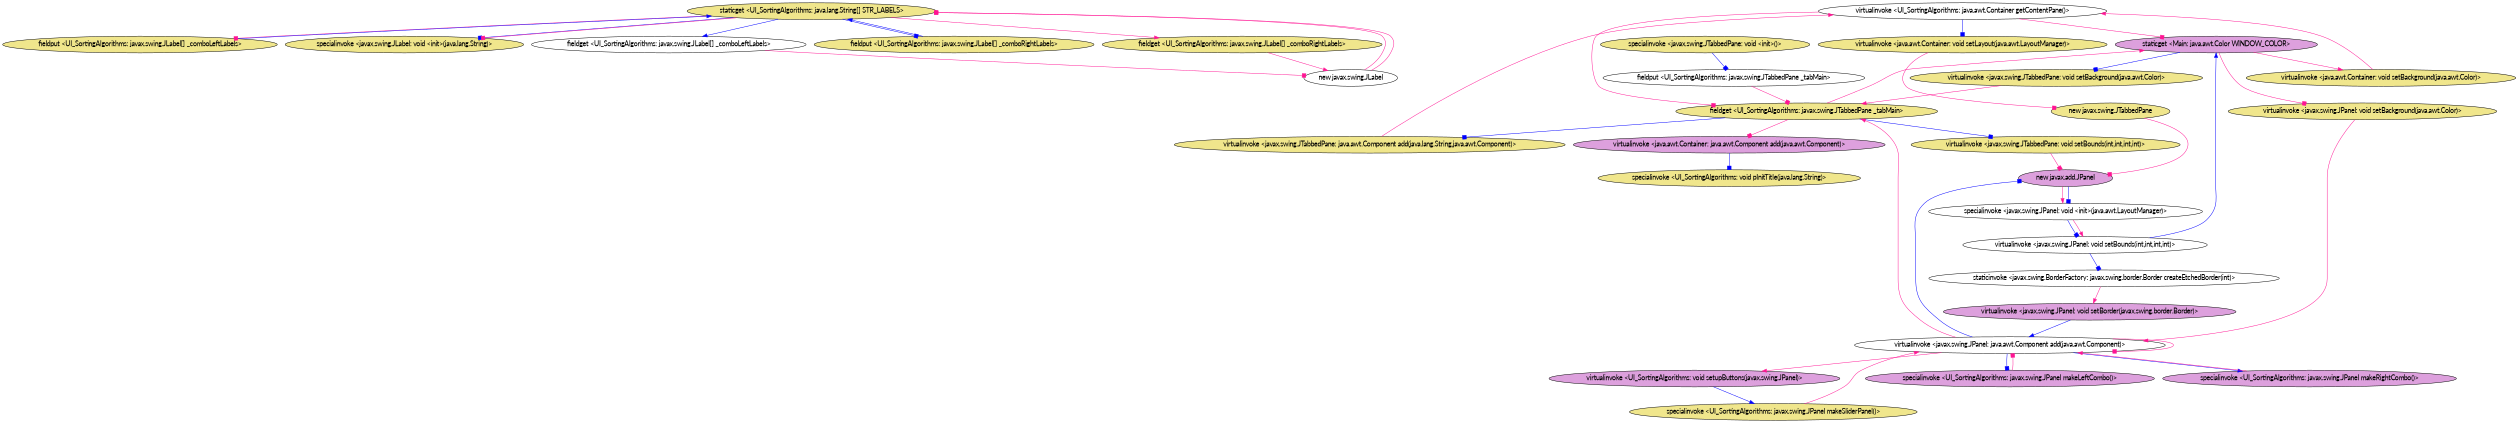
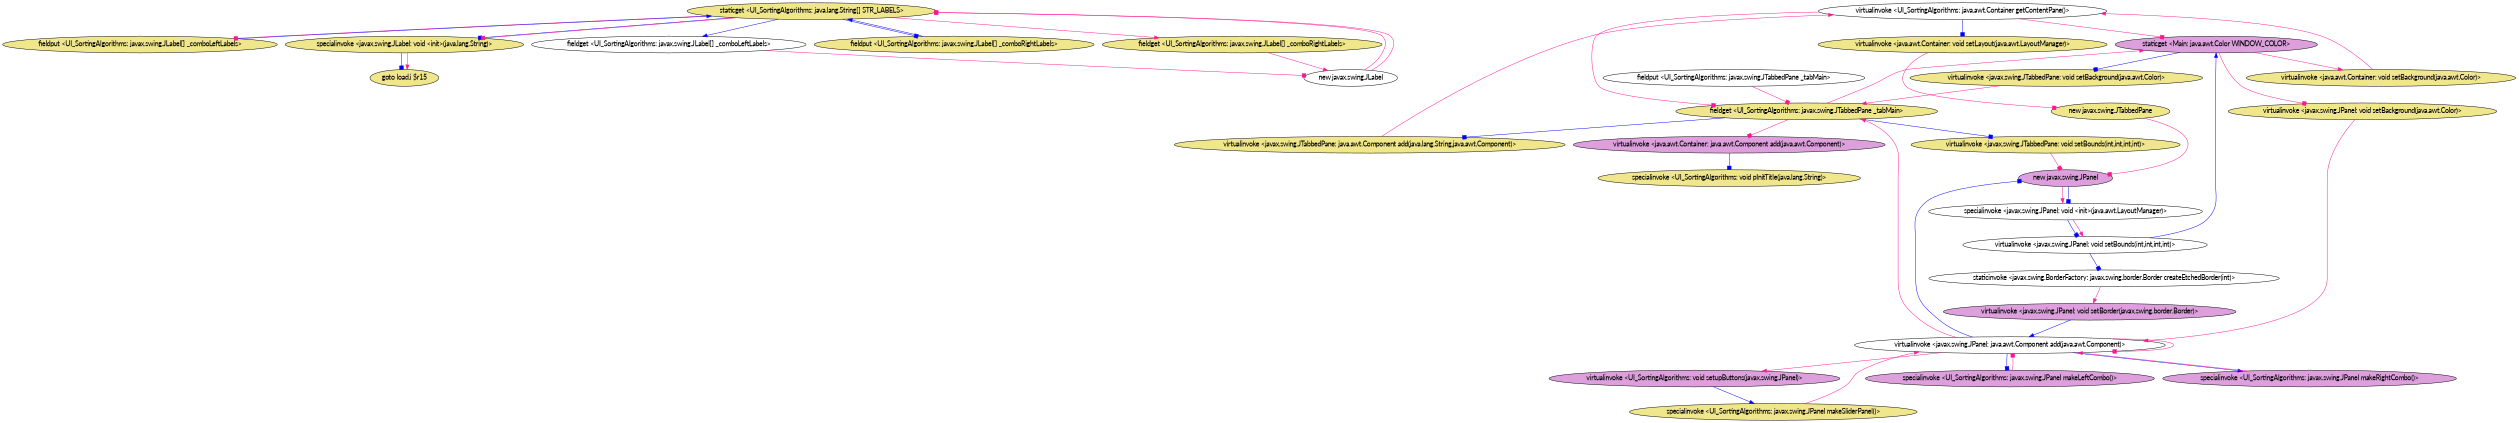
node "specialinvoke <javax.swing.JTabbedPane: void <init>()>": removed
node "goto load.i $r15": added
node "new javax.add.JPanel": label "new javax.add.JPanel" -> "new javax.swing.JPanel"
